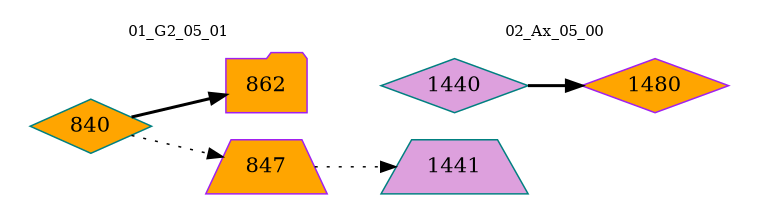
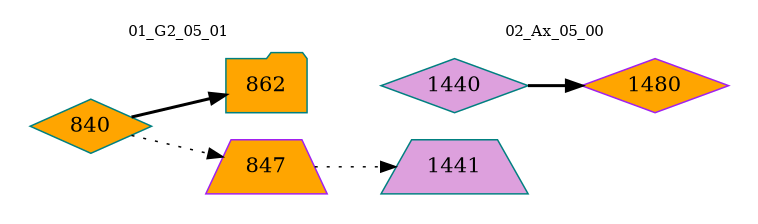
node "862": color purple -> teal
